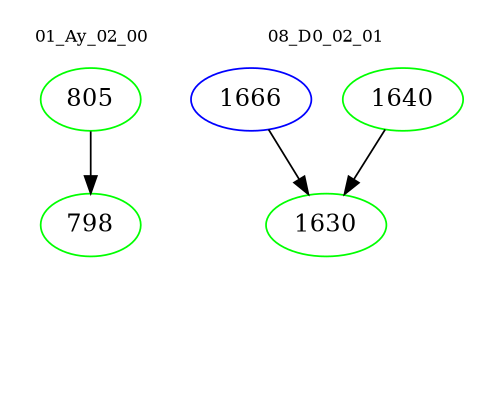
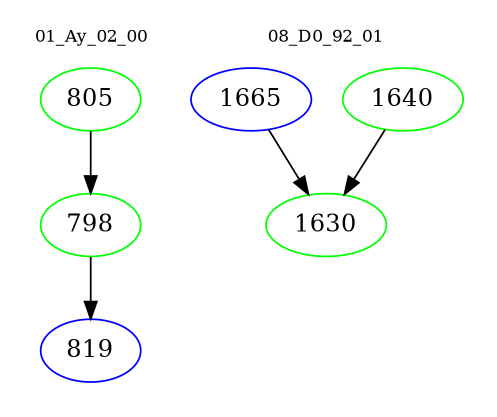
cluster "08_D0_02_01": label "08_D0_02_01" -> "08_D0_92_01"
node "1666": label "1666" -> "1665"
node "819": added
